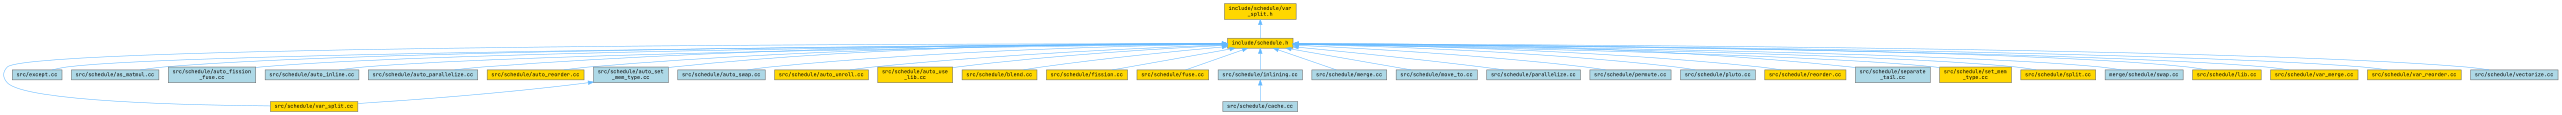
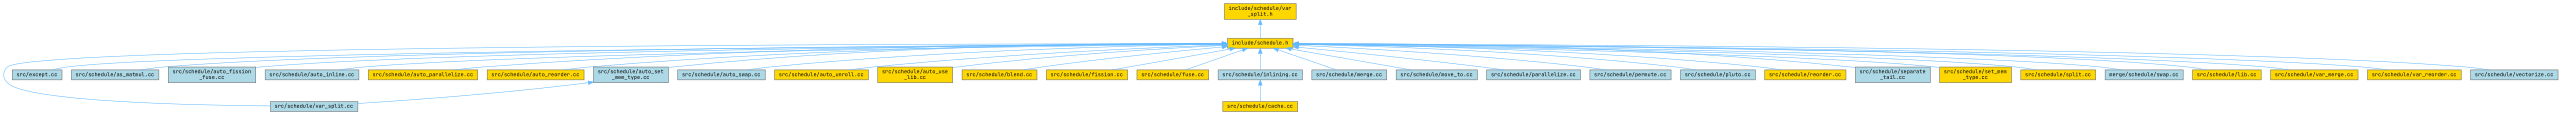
node "src/schedule/auto_parallelize.cc": fillcolor lightblue -> gold
node "src/schedule/var_split.cc": fillcolor gold -> lightblue
node "src/schedule/cache.cc": fillcolor lightblue -> gold
